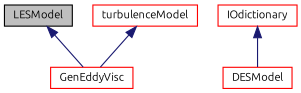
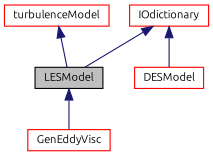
edge "LESModel" -> "IOdictionary": added
edge "GenEddyVisc" -> "turbulenceModel": now "LESModel" -> "turbulenceModel"
